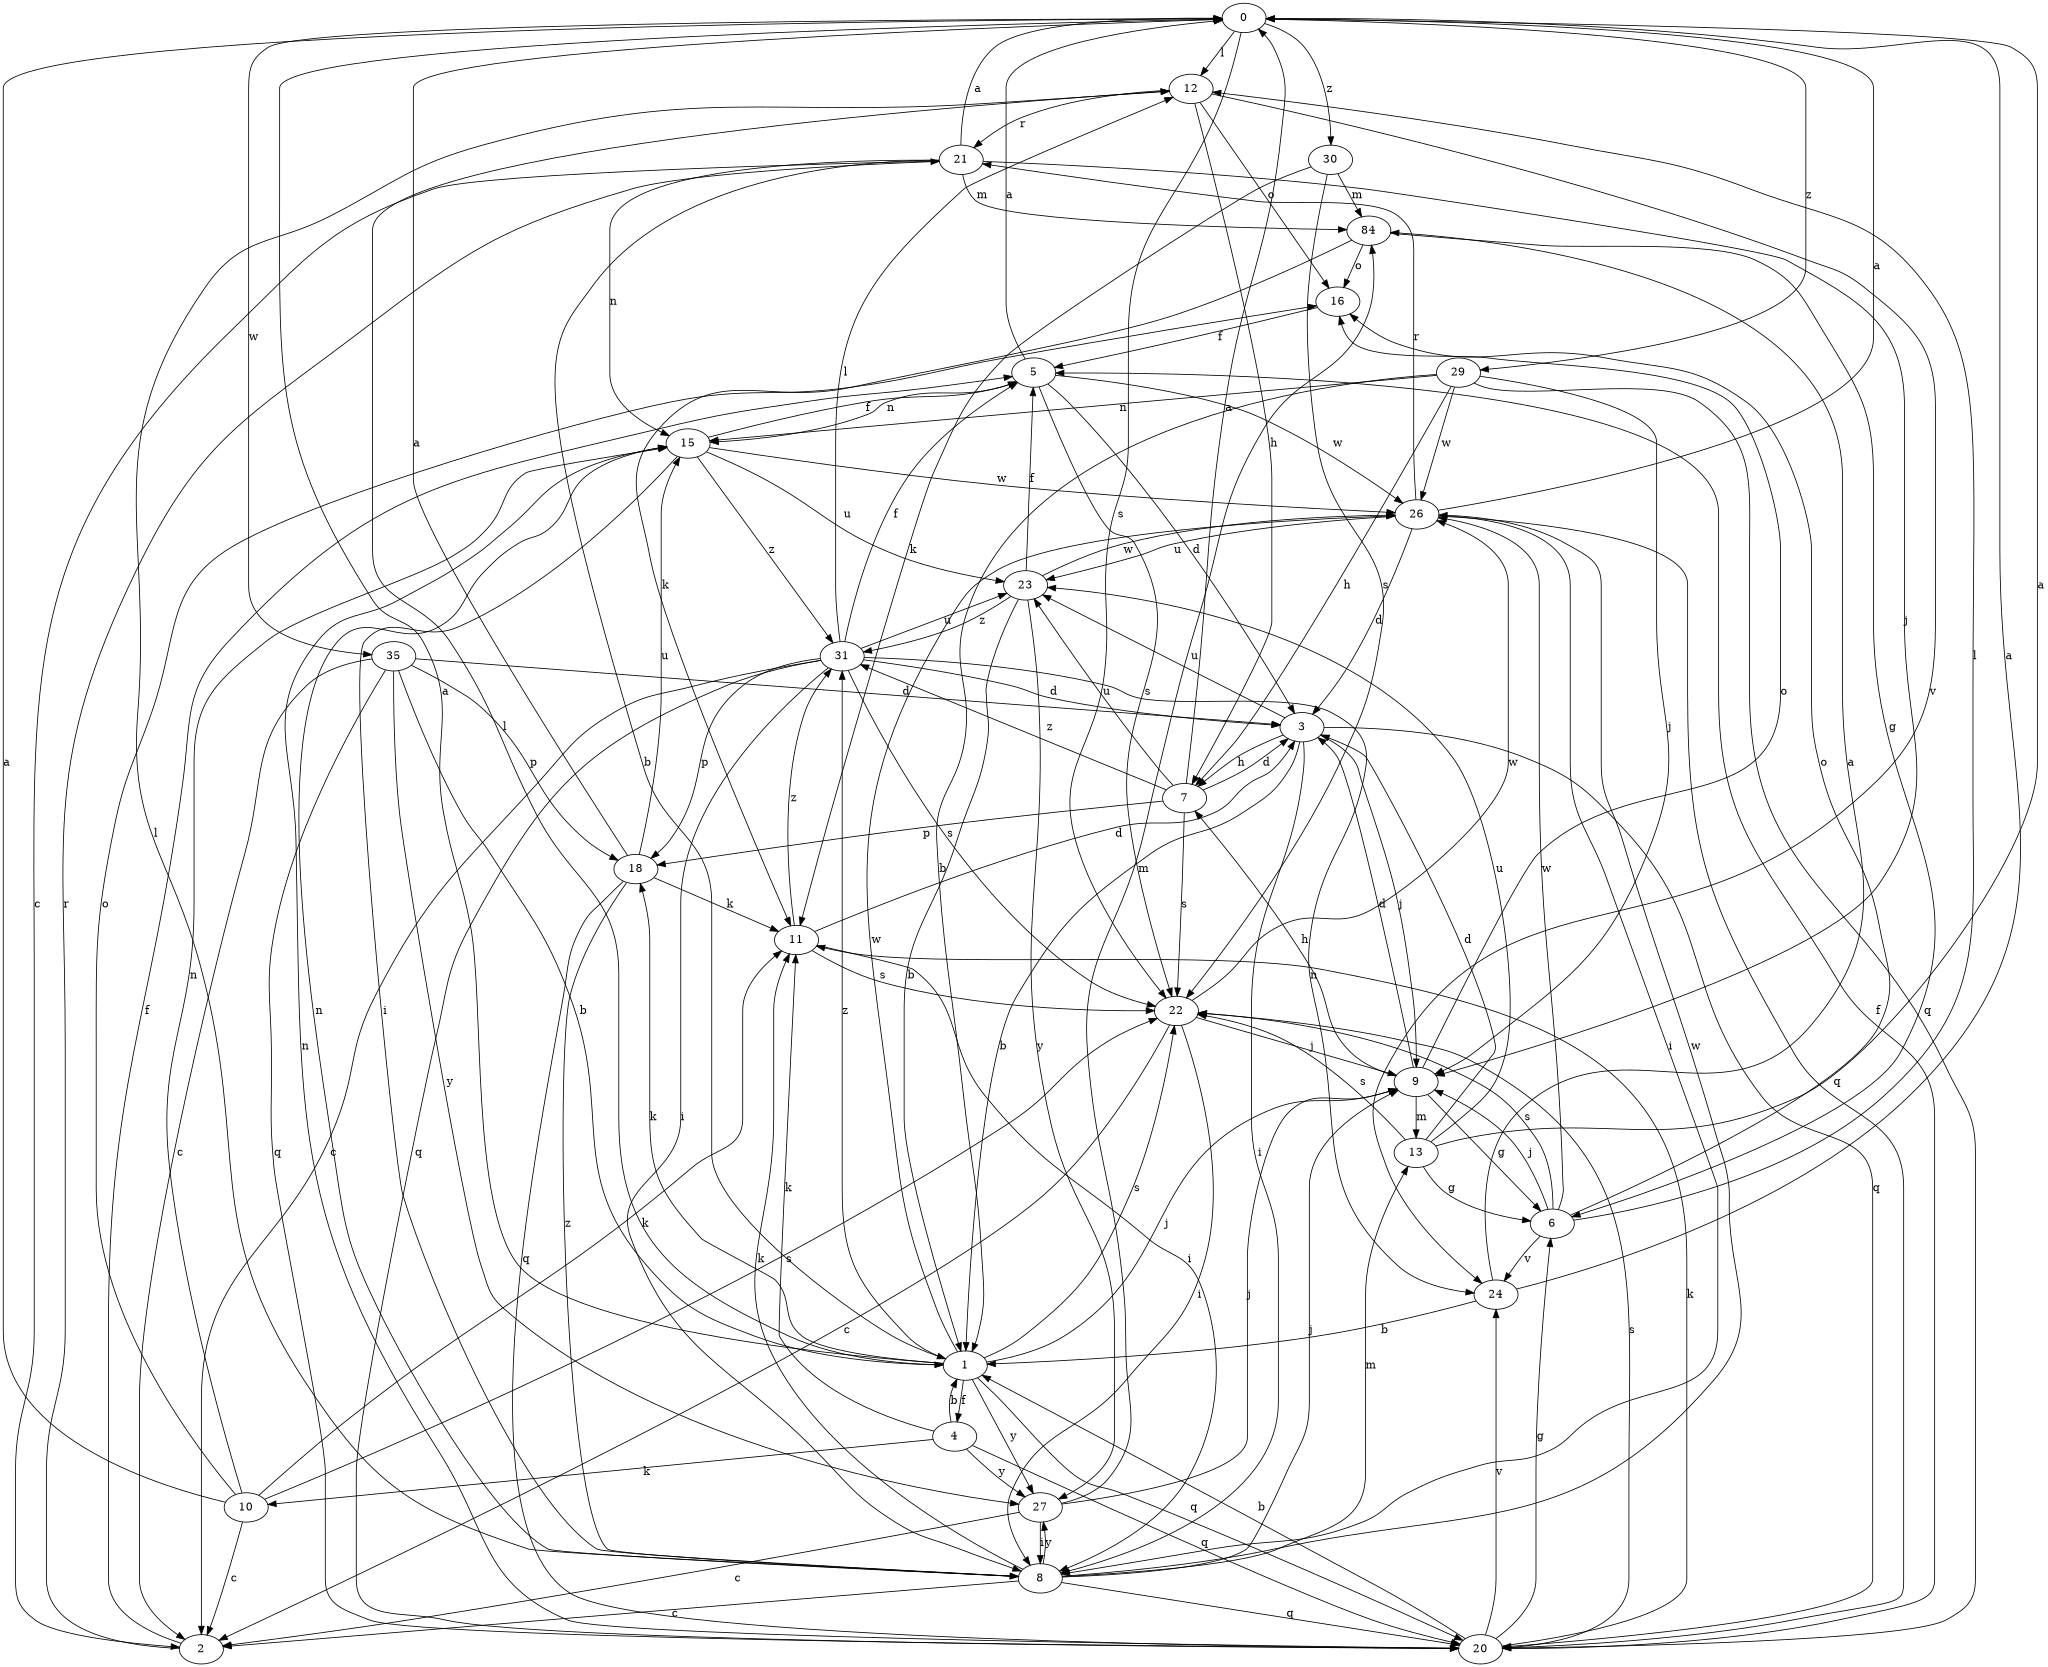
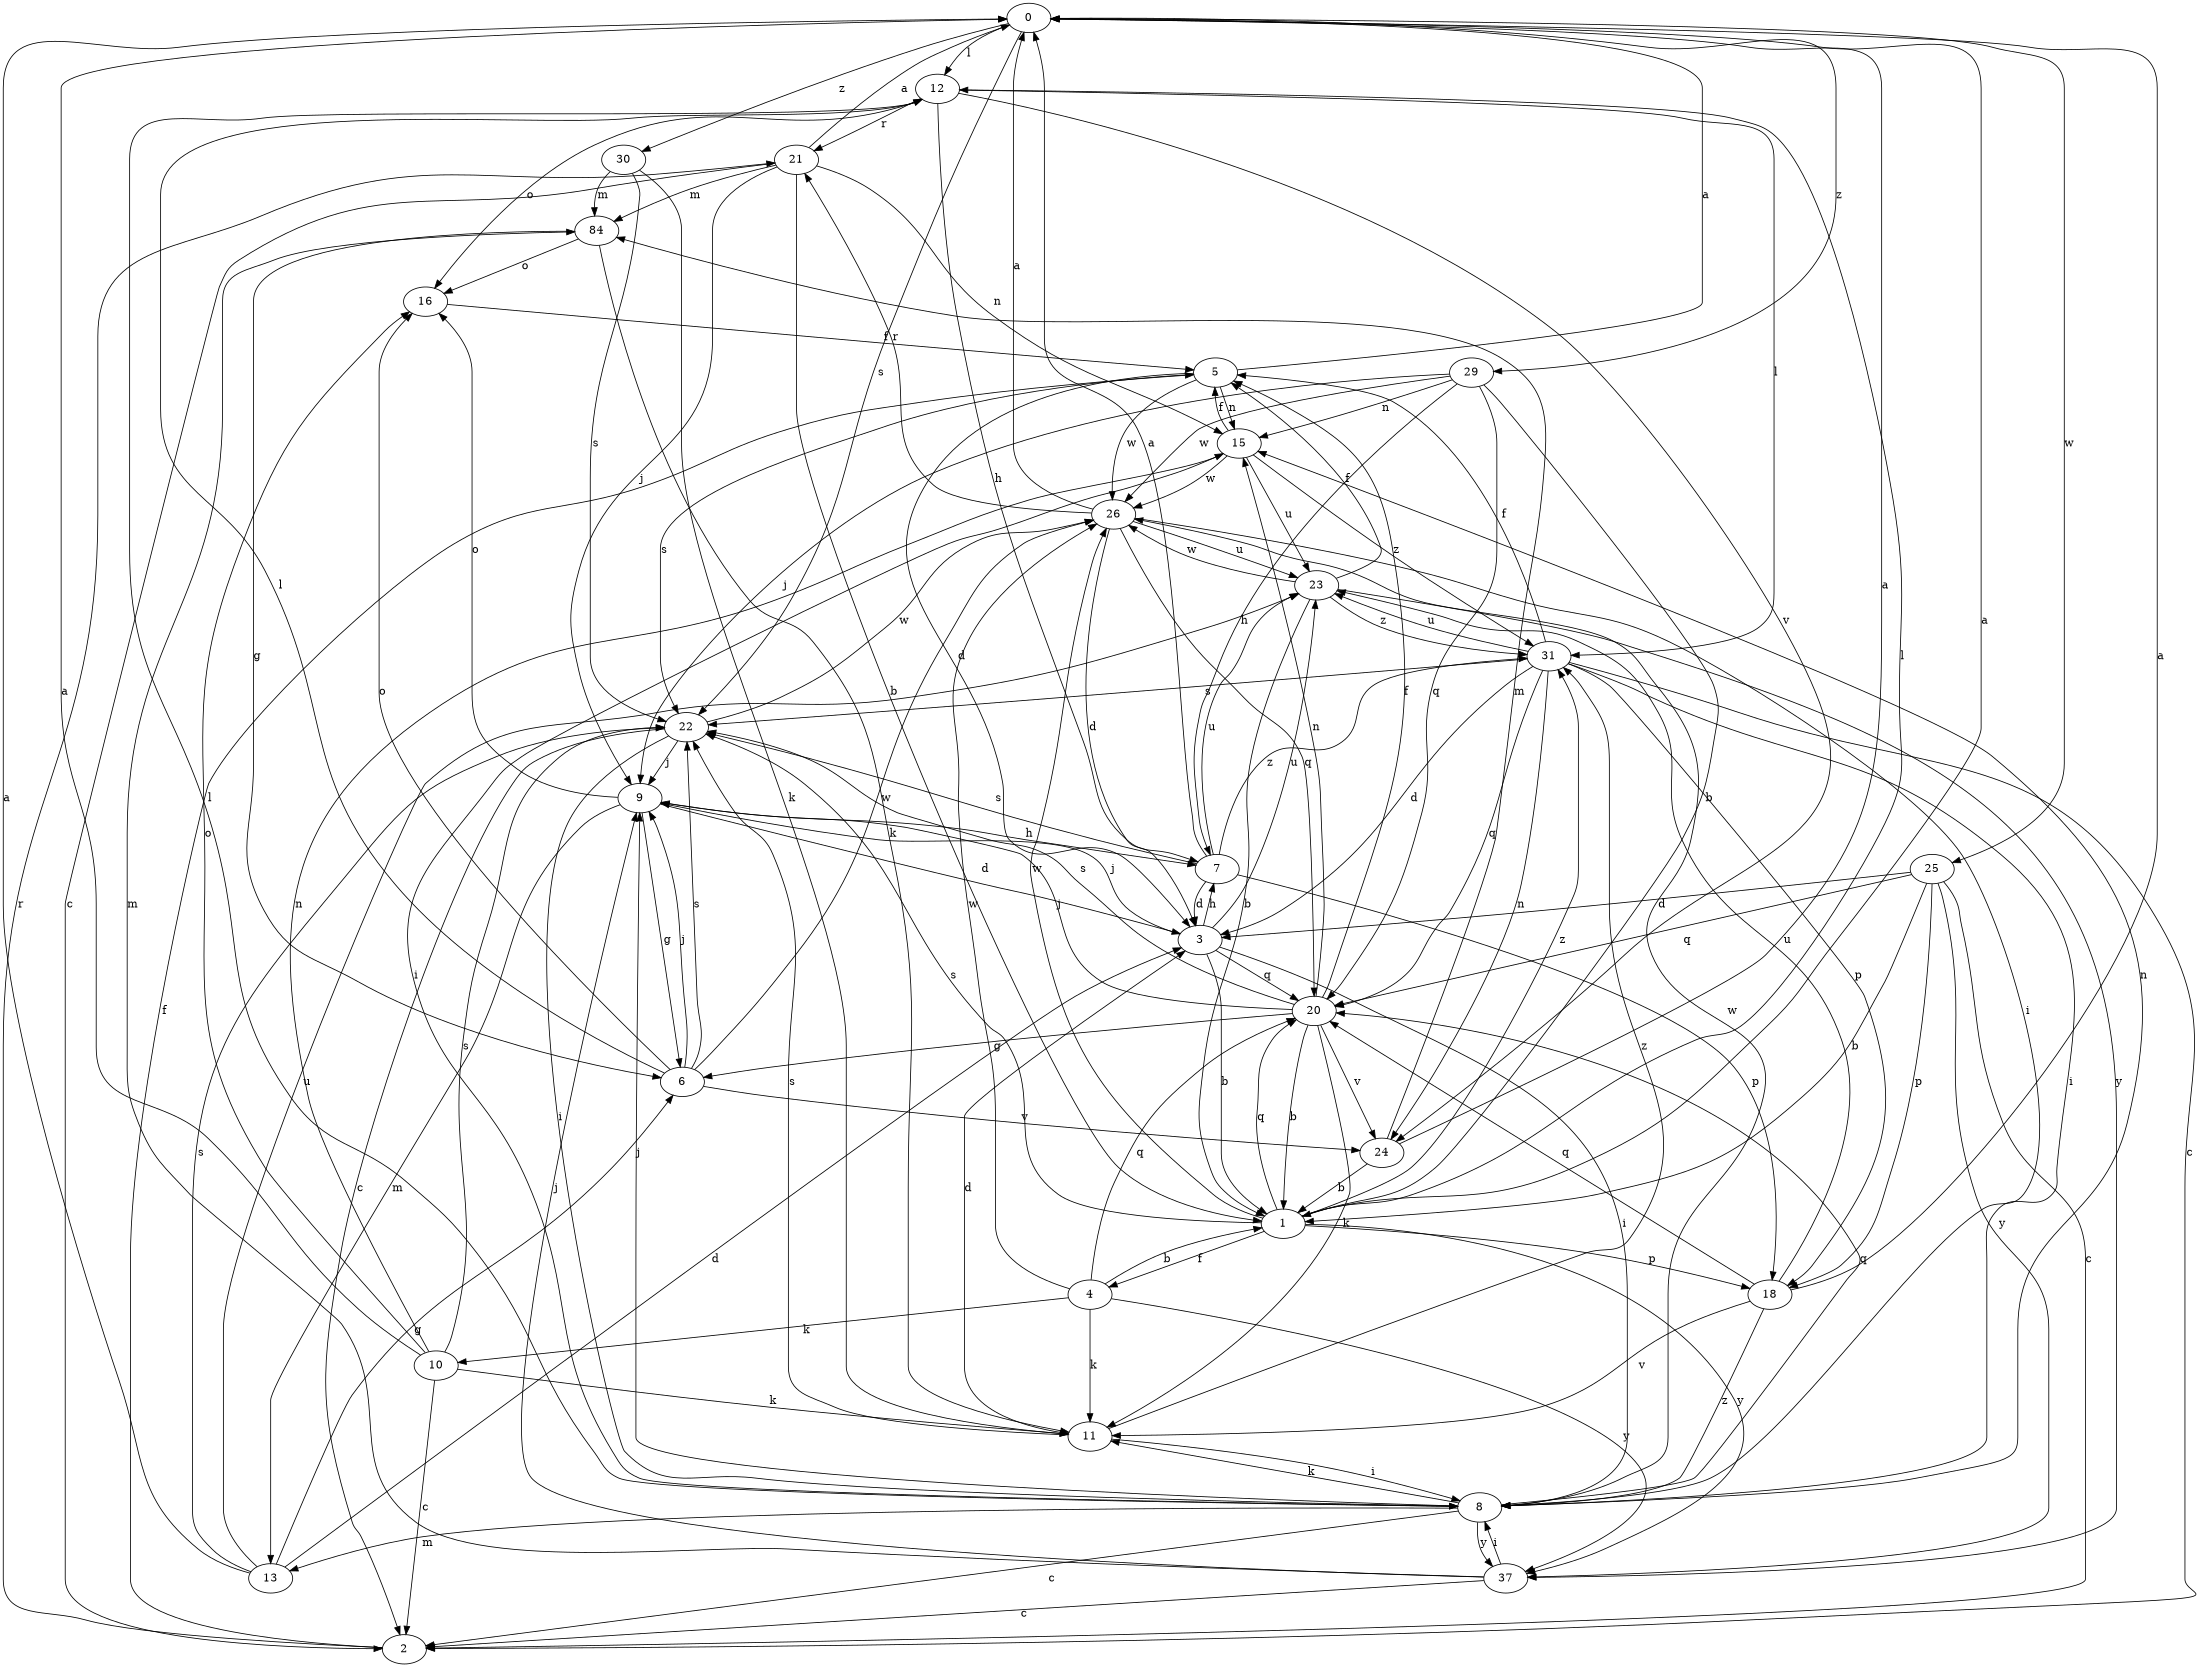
edge "31" -> "12": reversed
node "35": label "35" -> "25"
edge "18" -> "15": now "18" -> "23"
edge "24" -> "84": label "a" -> "m"
edge "4" -> "26": added, label "w"
edge "18" -> "11": label "k" -> "v"
edge "1" -> "18": label "k" -> "p"
edge "1" -> "9": now "20" -> "9"
node "27": label "27" -> "37"
